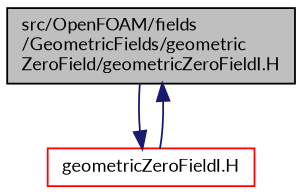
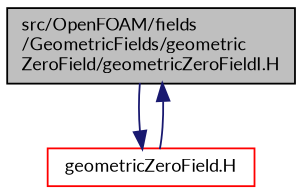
node "geometricZeroFieldI.H": label "geometricZeroFieldI.H" -> "geometricZeroField.H"
